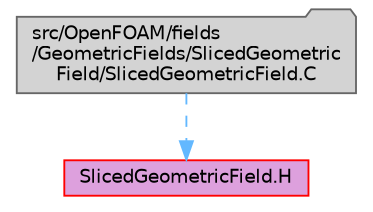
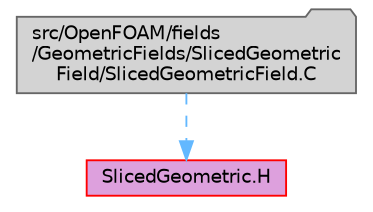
node "SlicedGeometricField.H": label "SlicedGeometricField.H" -> "SlicedGeometric.H"
